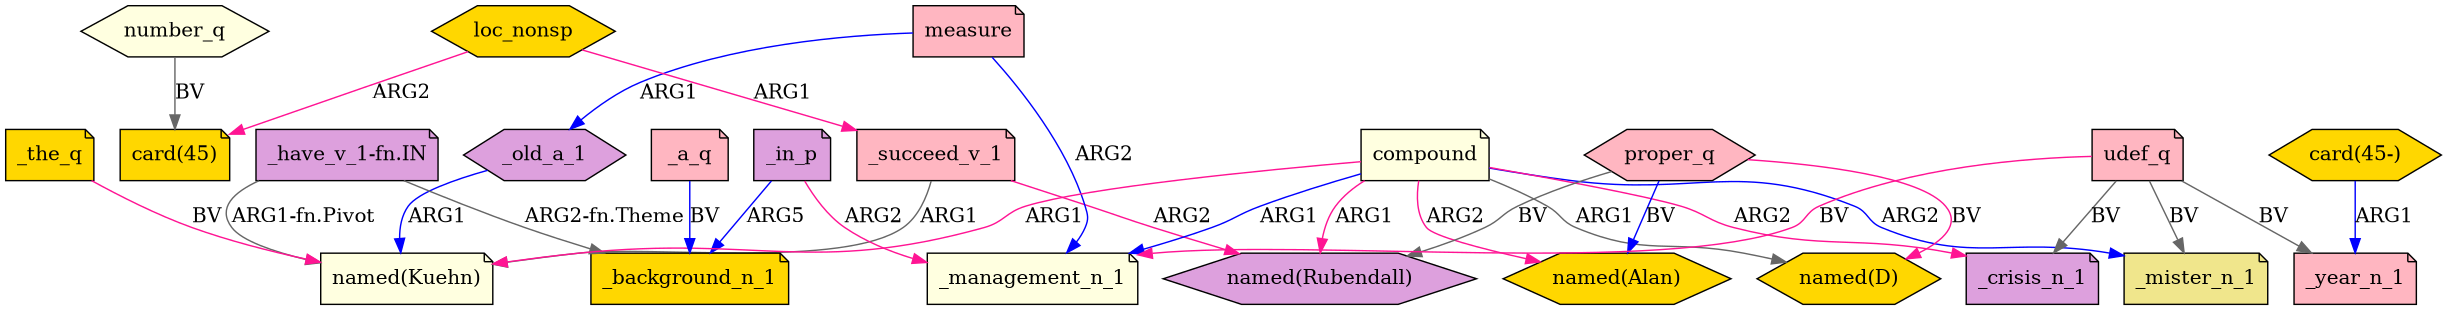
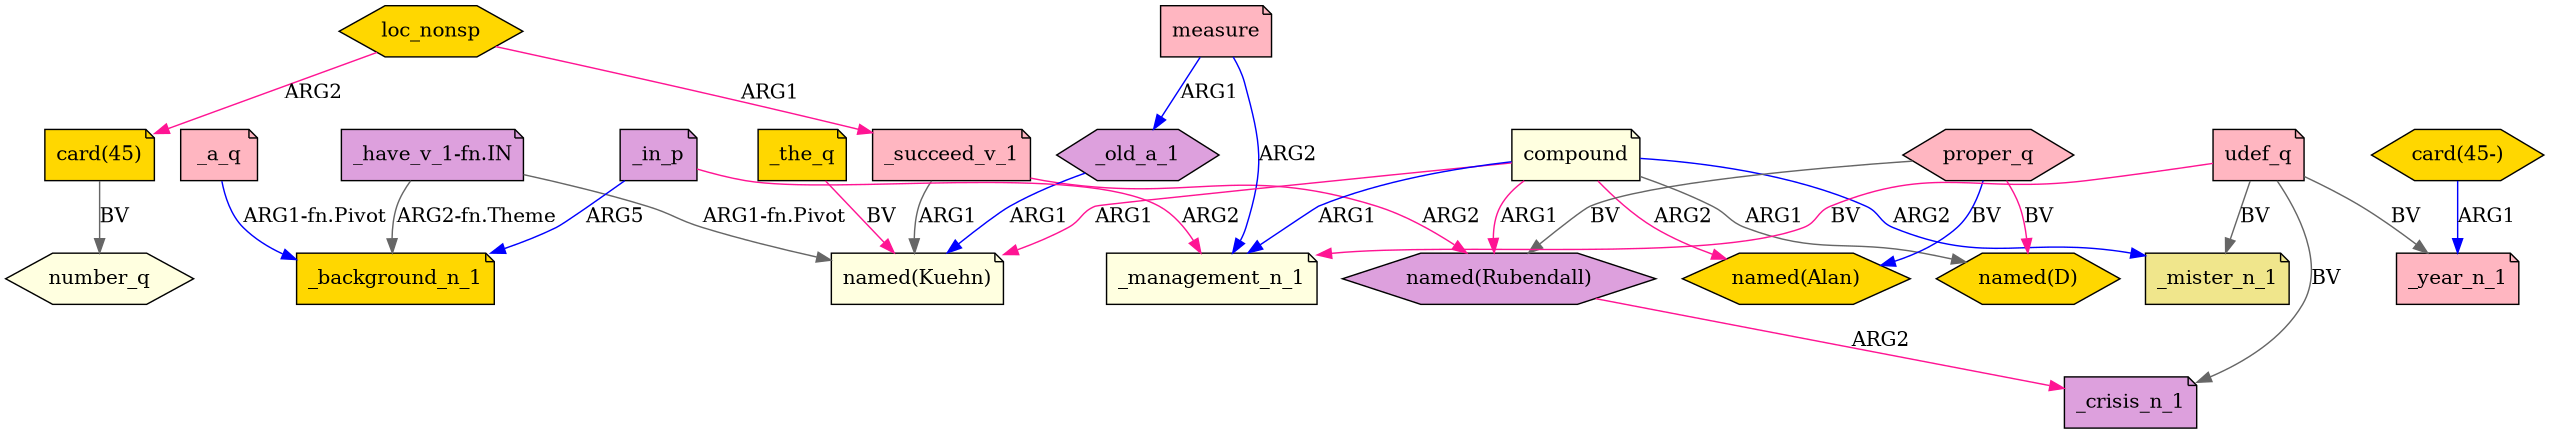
edge "number_q" -> "card(45)": reversed
edge "_a_q" -> "_background_n_1": label "BV" -> "ARG1-fn.Pivot"
edge "compound" -> "_crisis_n_1": now "named(Rubendall)" -> "_crisis_n_1"
